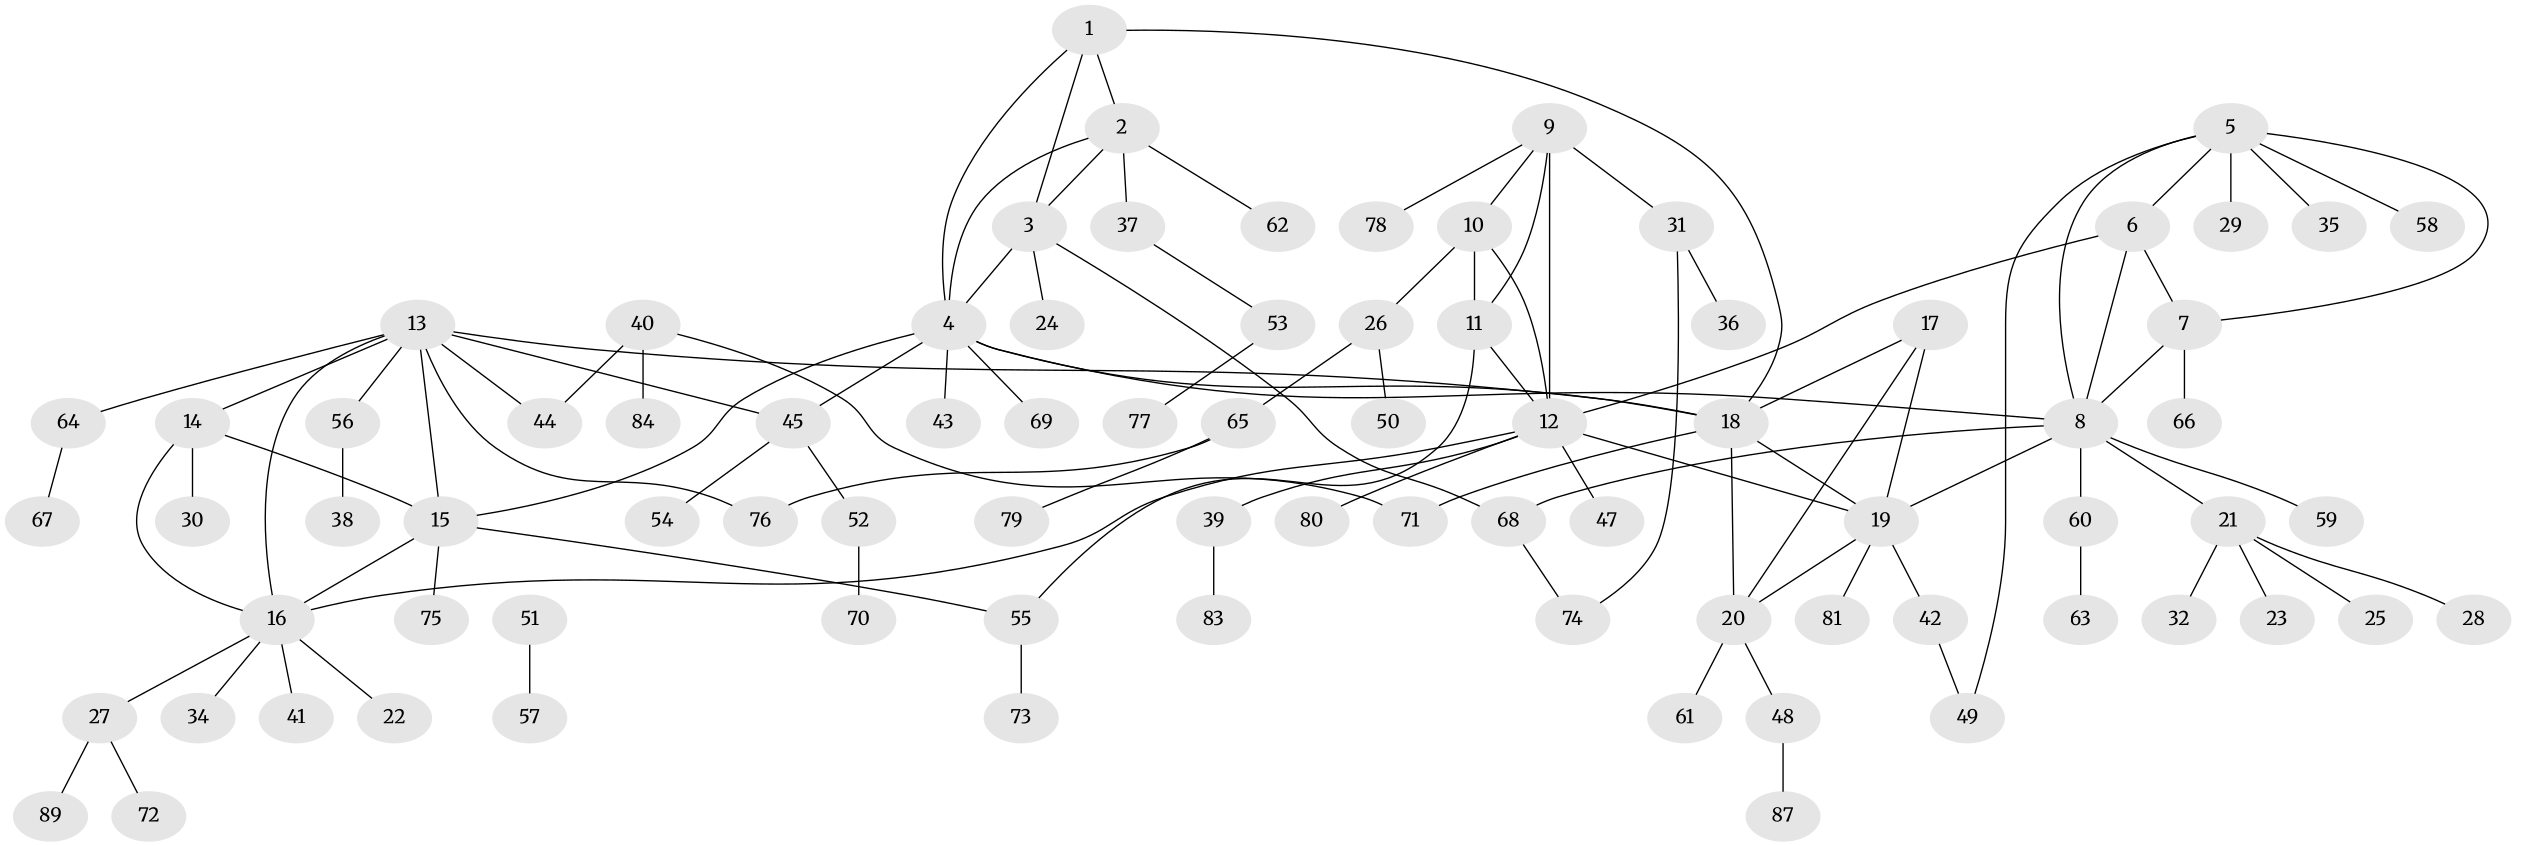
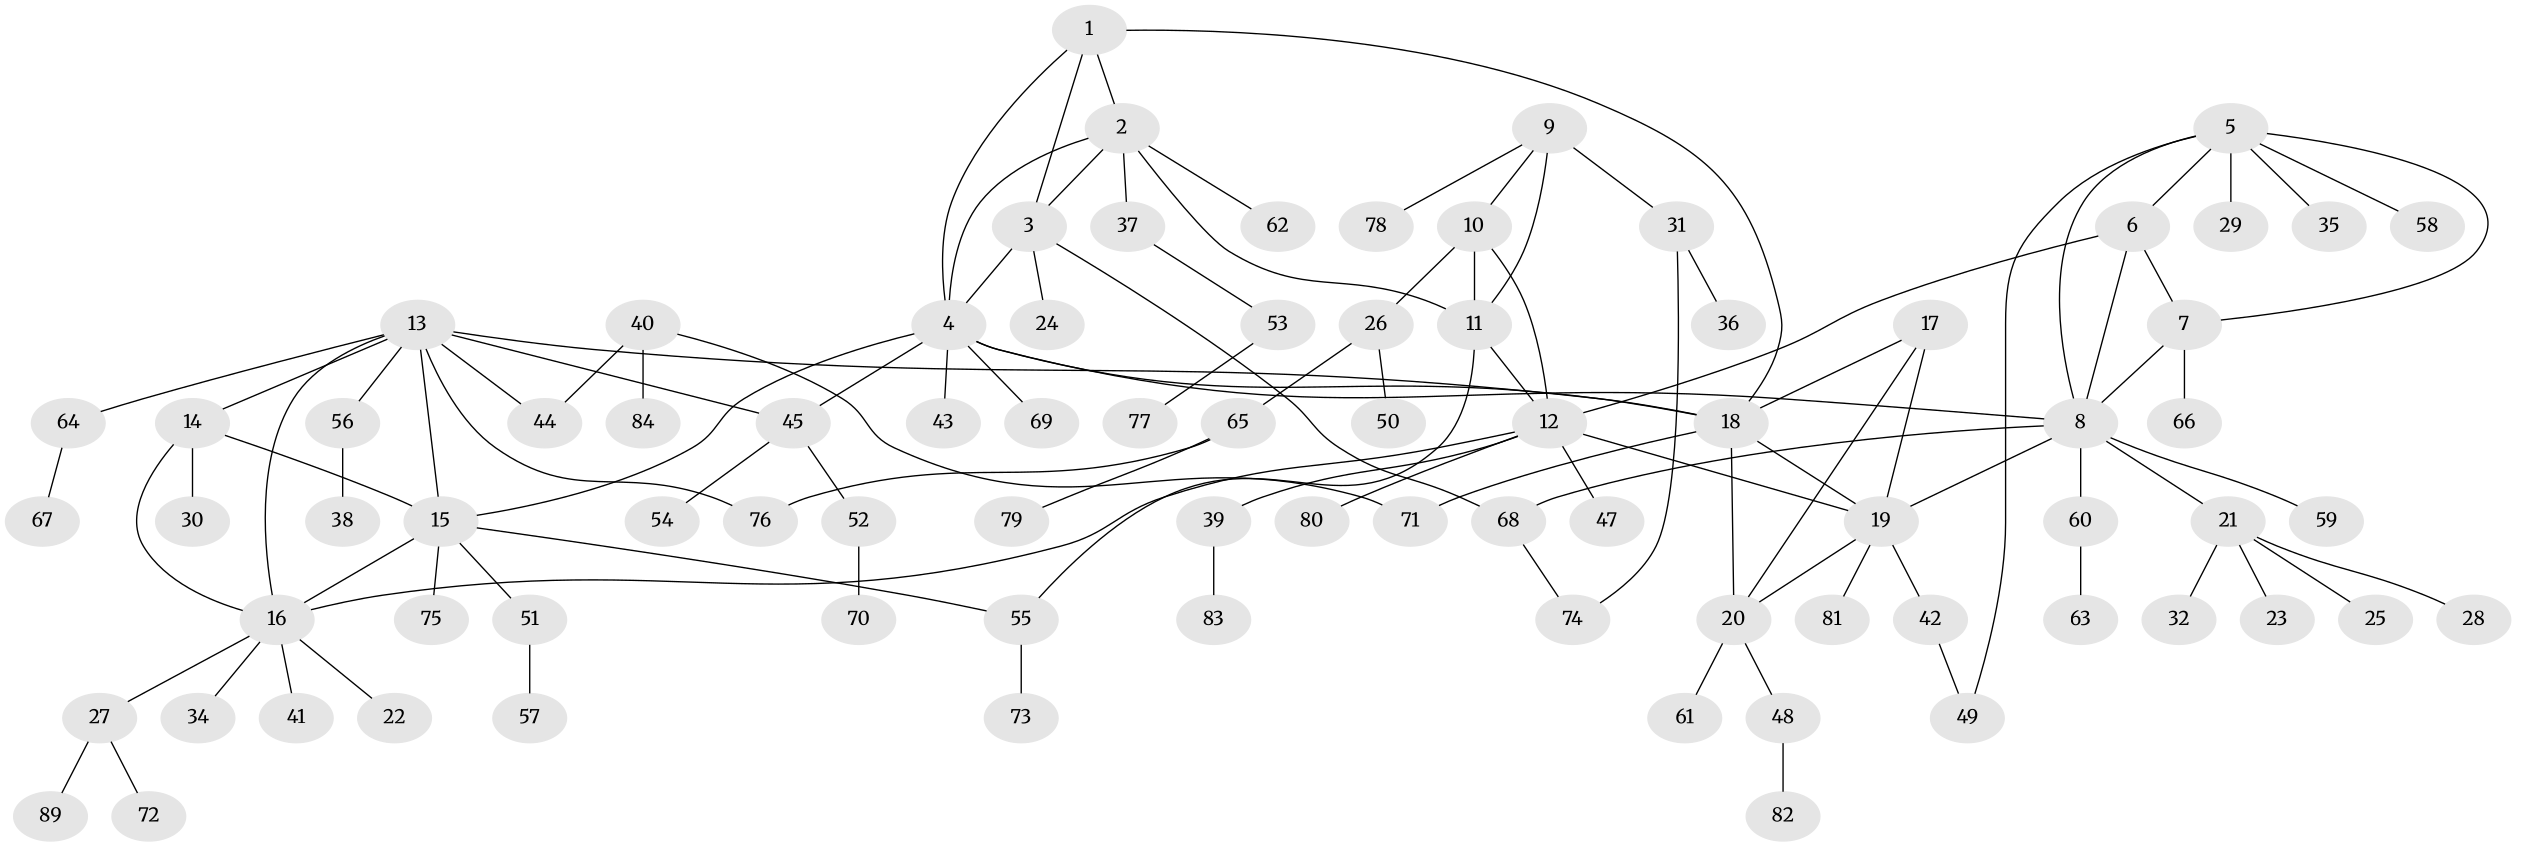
edge "2" -- "11": added
edge "9" -- "12": removed
edge "15" -- "51": added
node "87": label "87" -> "82"
